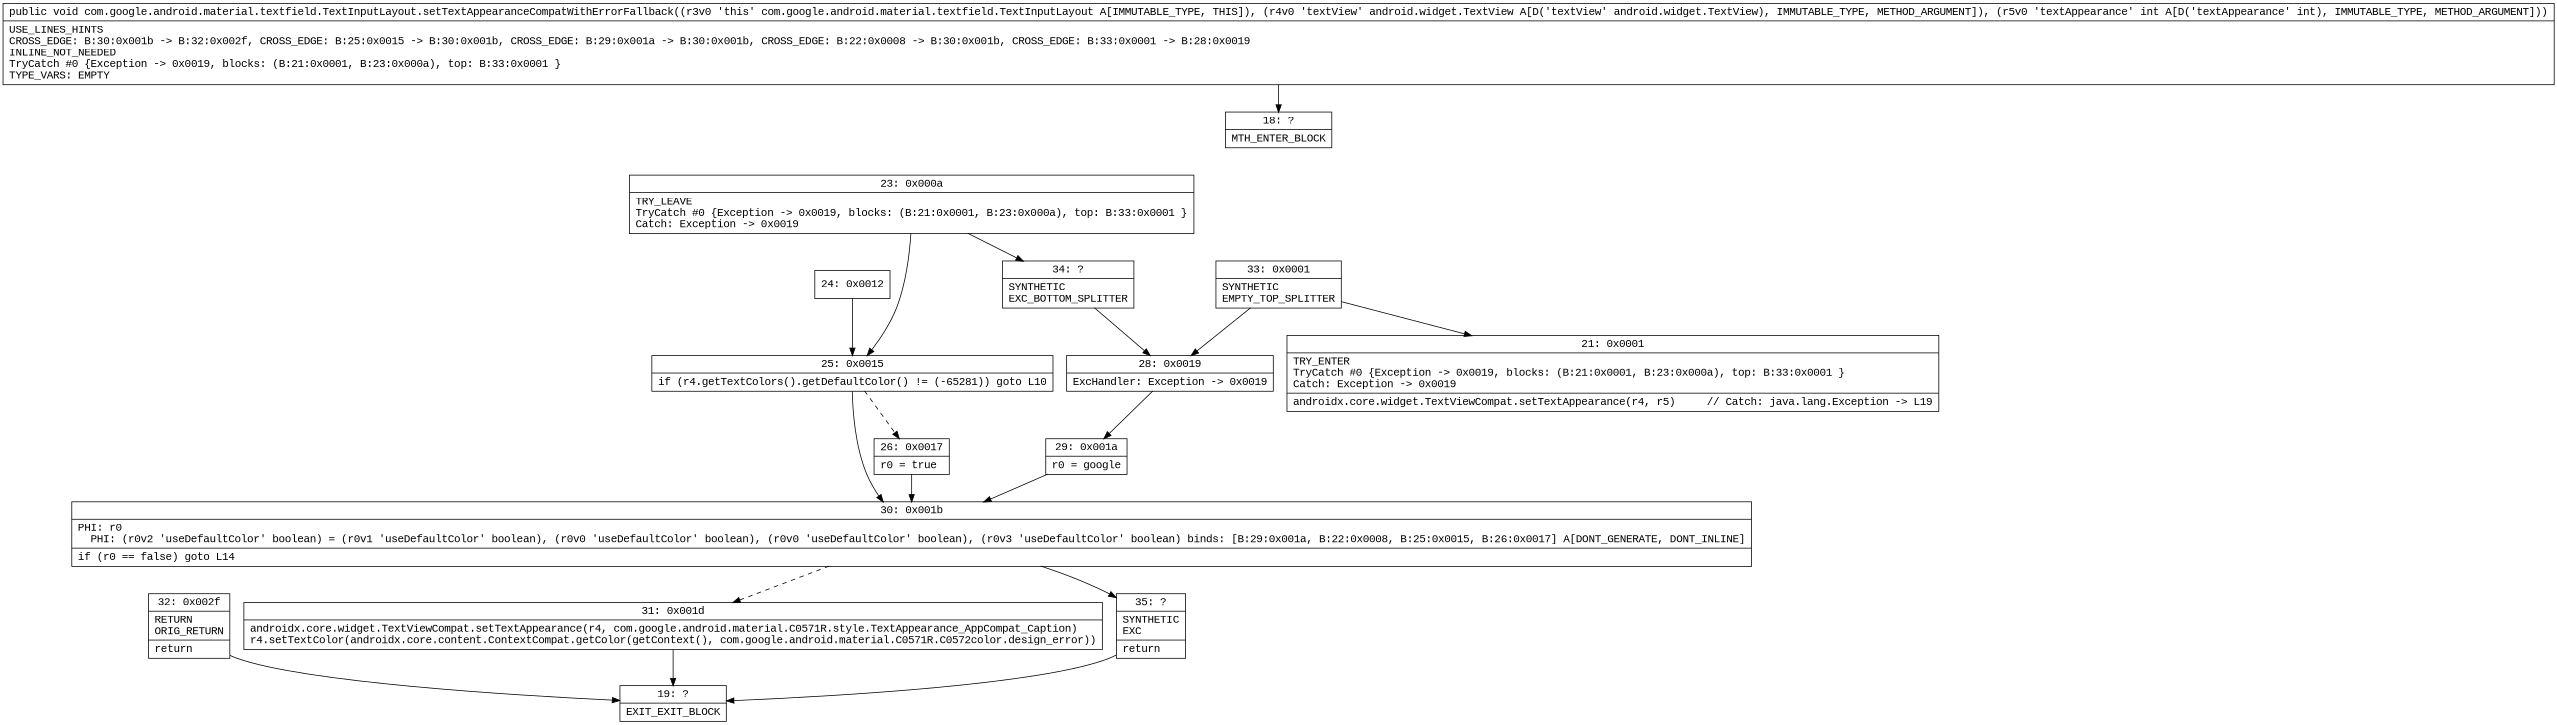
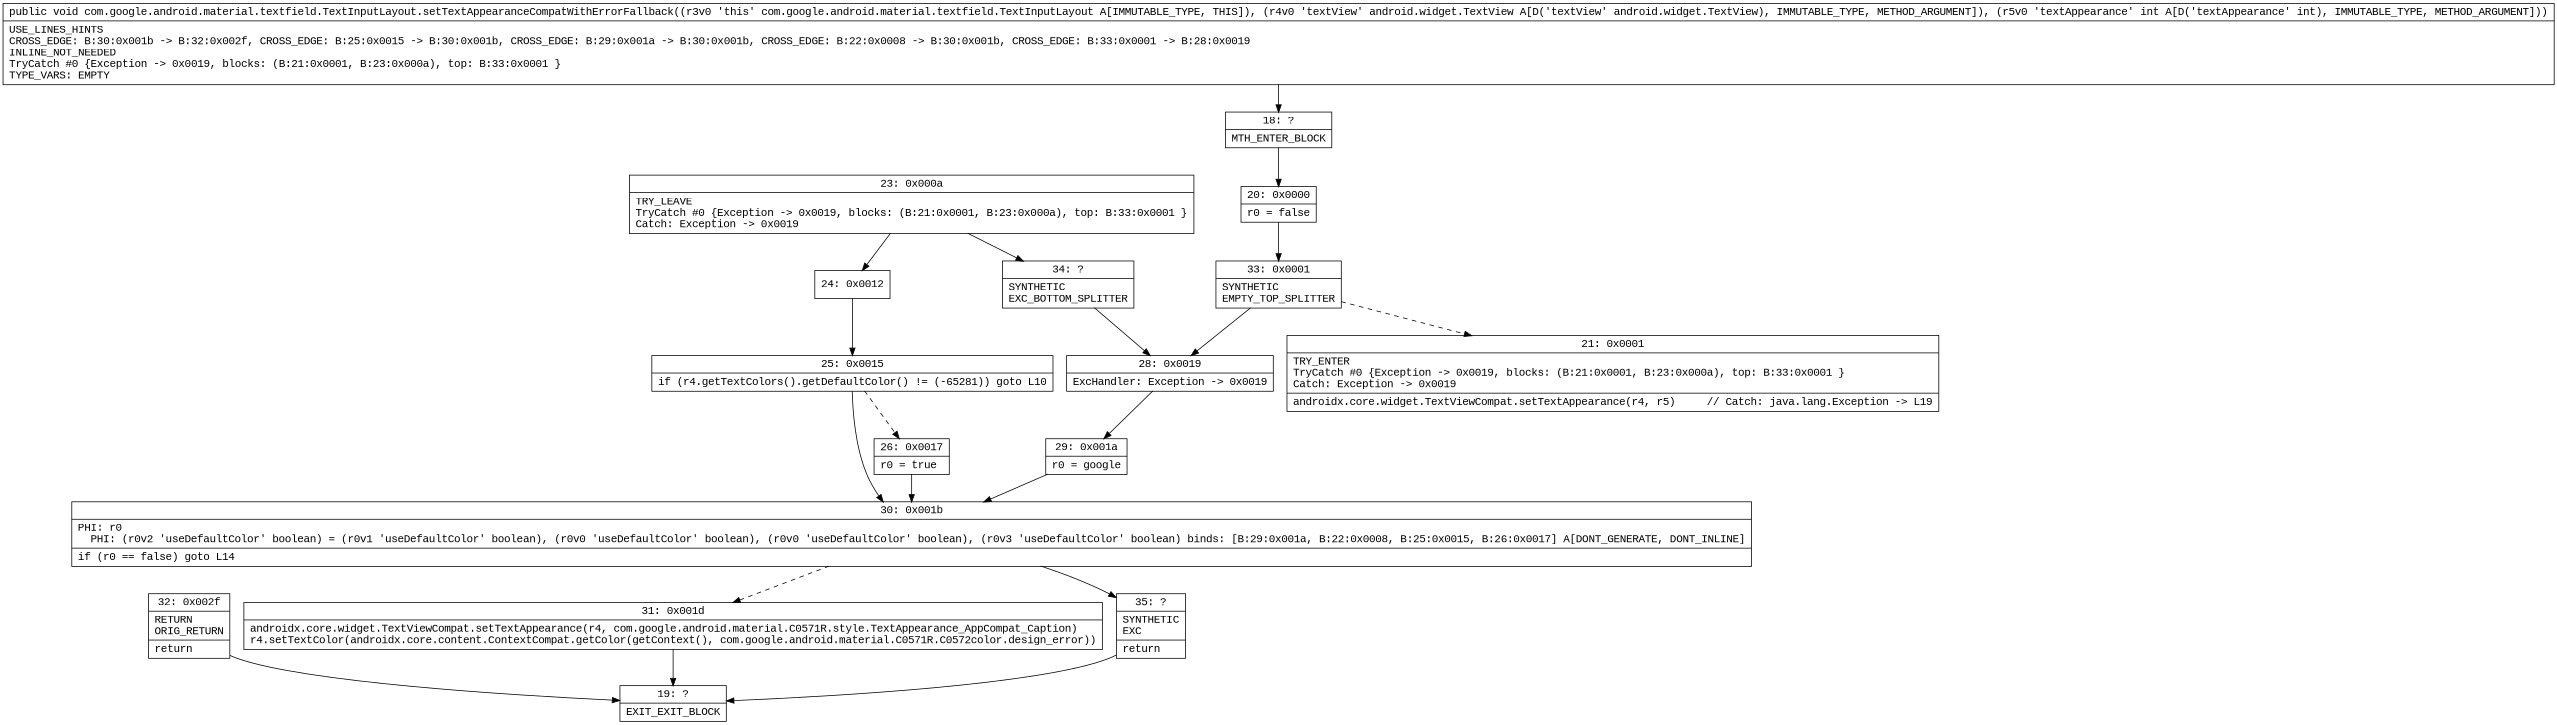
node "20: 0x0000": added
edge "23: 0x000a" -> "25: 0x0015": now "23: 0x000a" -> "24: 0x0012"
edge "33: 0x0001" -> "21: 0x0001": style solid -> dashed
